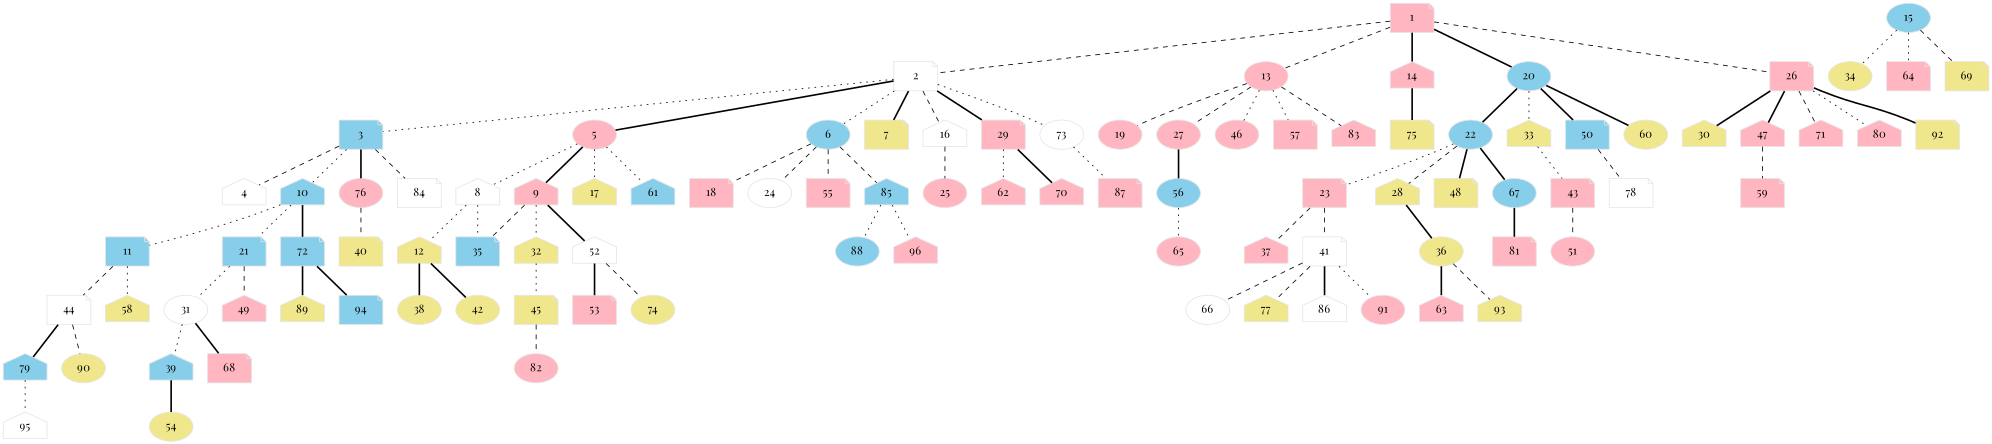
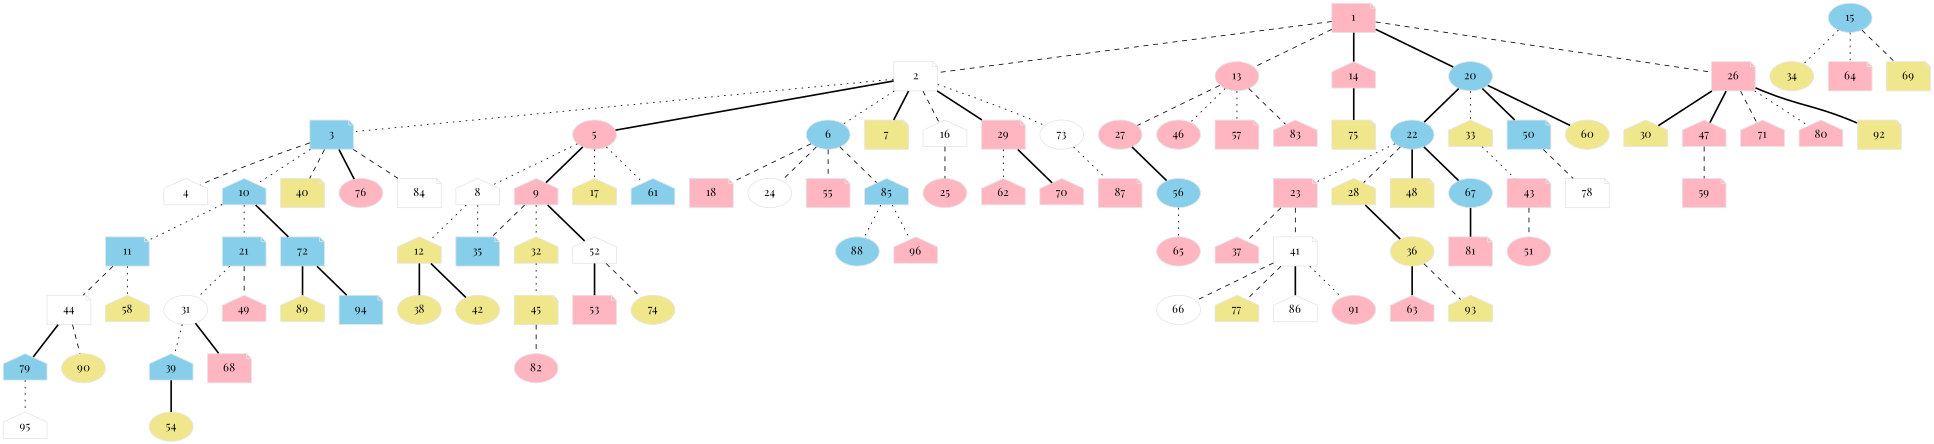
node "19": removed
edge "76" -- "40": now "3" -- "40"
